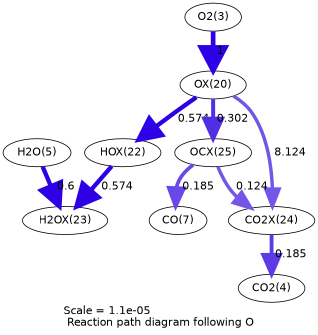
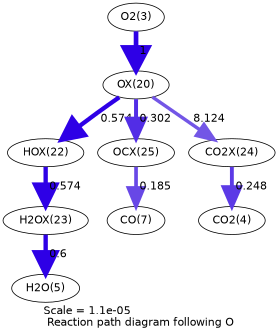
edge "H2O(5)" -> "H2OX(23)": reversed
edge "OCX(25)" -> "CO2X(24)": removed, label "0.124"
edge "CO2X(24)" -> "CO2(4)": label " 0.185" -> " 0.248"
